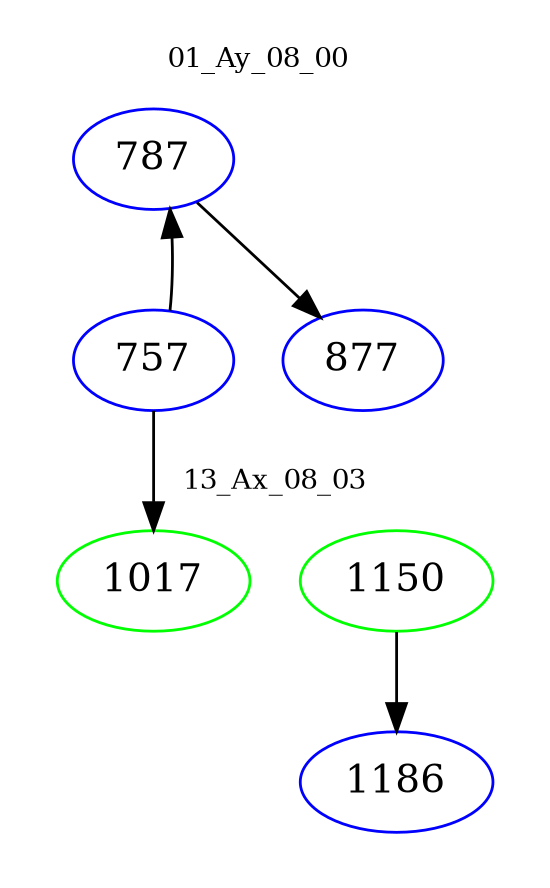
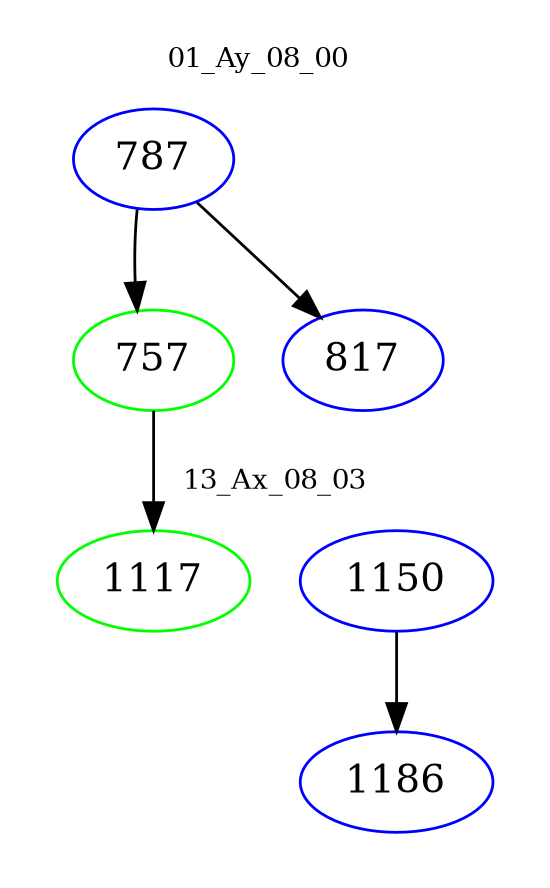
edge "757" -> "787": reversed
node "757": color blue -> green
node "877": label "877" -> "817"
node "1017": label "1017" -> "1117"
node "1150": color green -> blue
